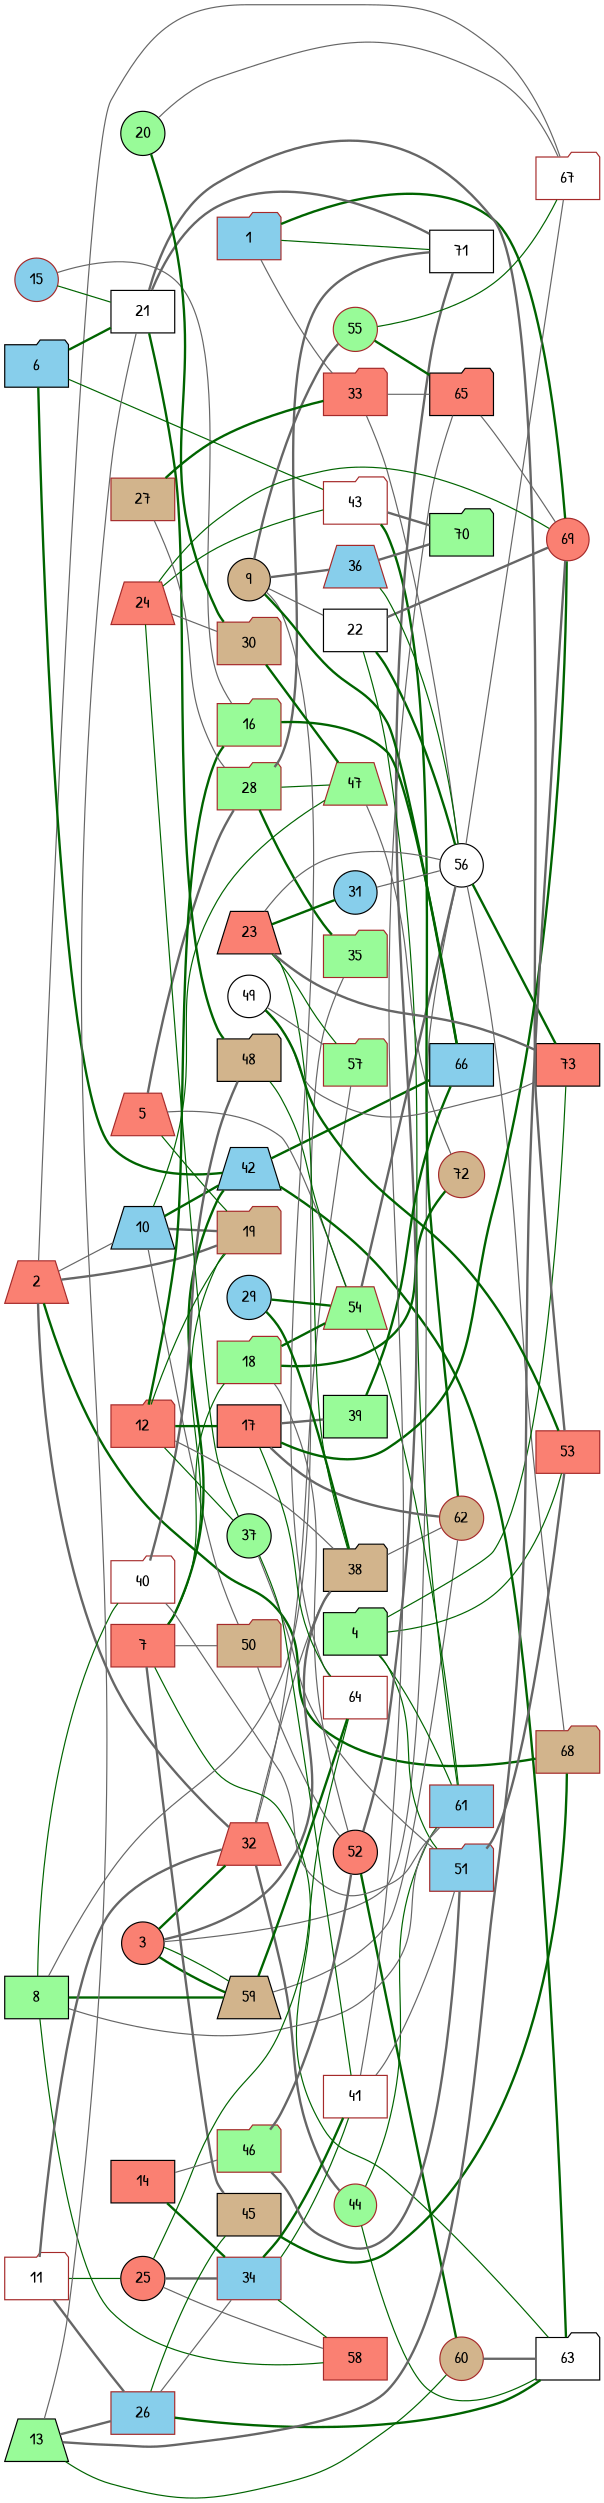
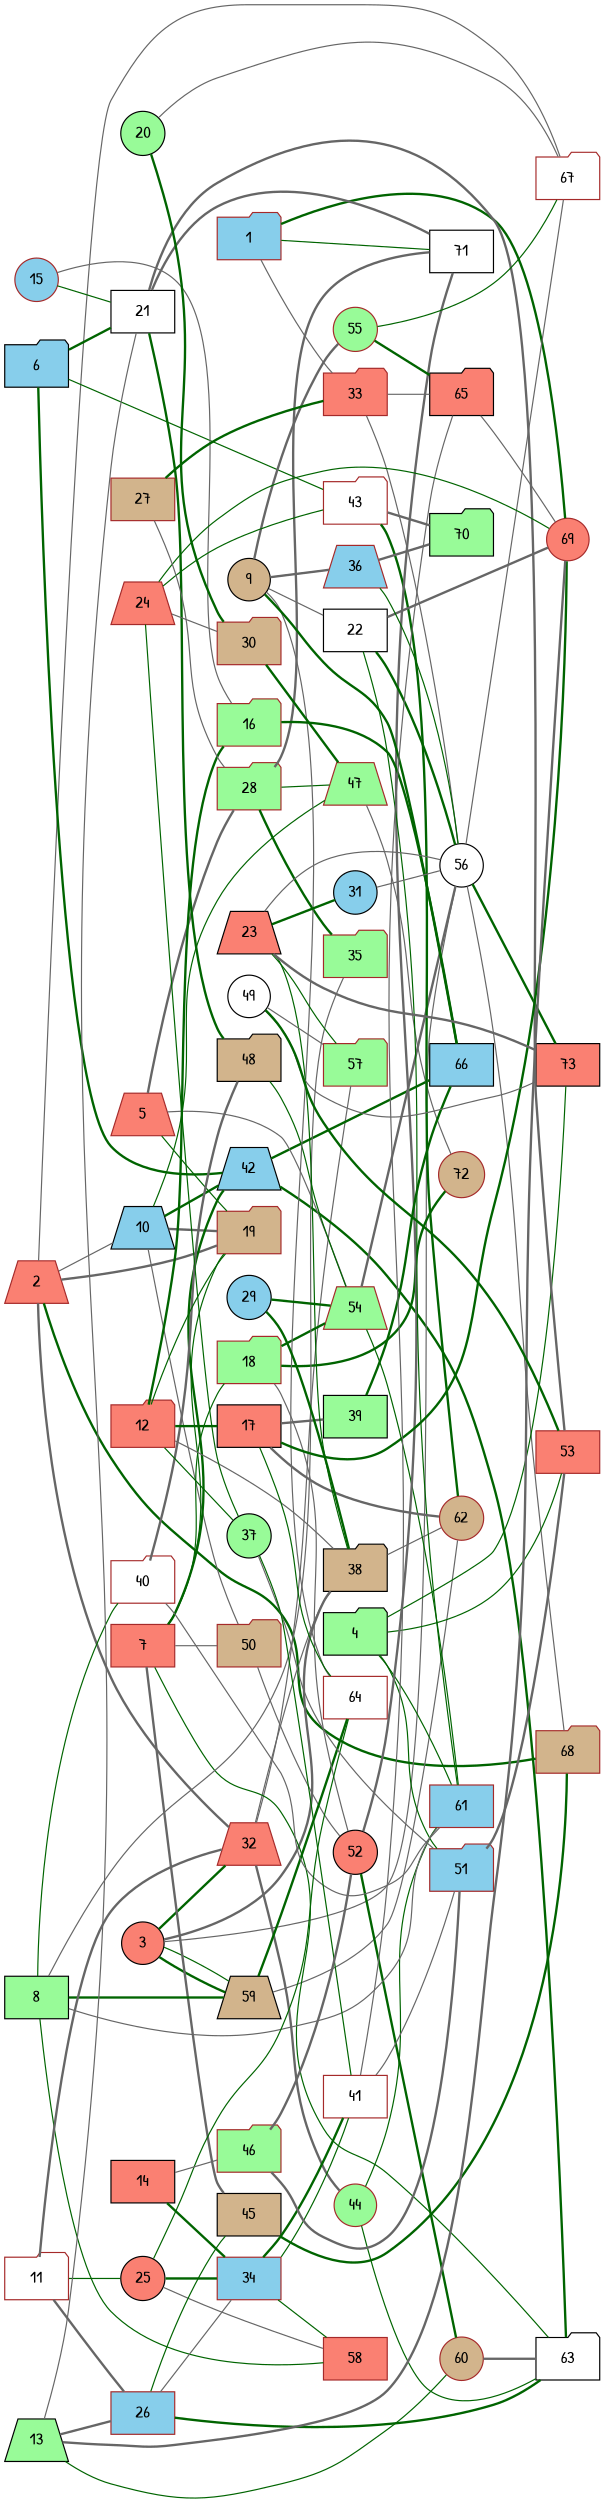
edge "25" -- "34": color gray40 -> darkgreen
